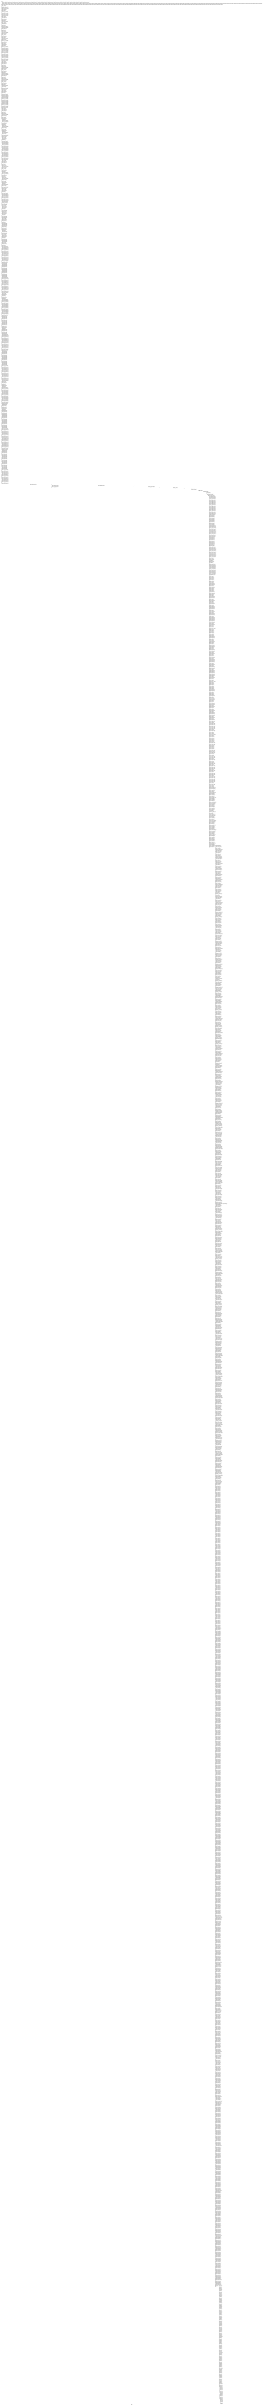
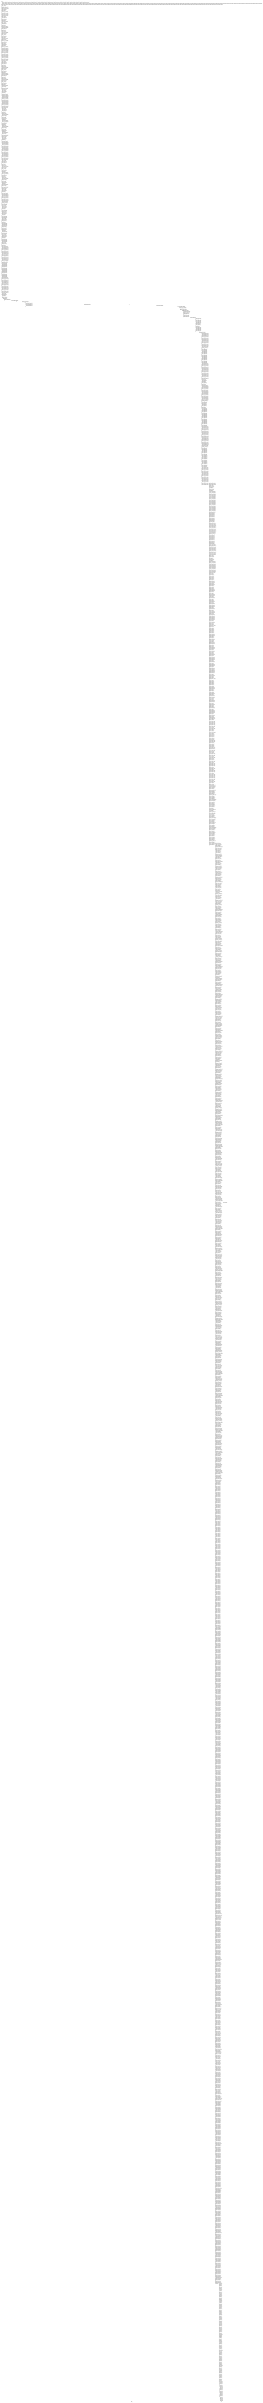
edge "l253" -> "l254": now "l251" -> "l254"
